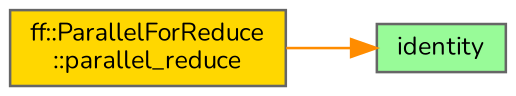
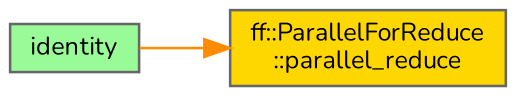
edge "ff::ParallelForReduce ::parallel_reduce" -> "identity": reversed
